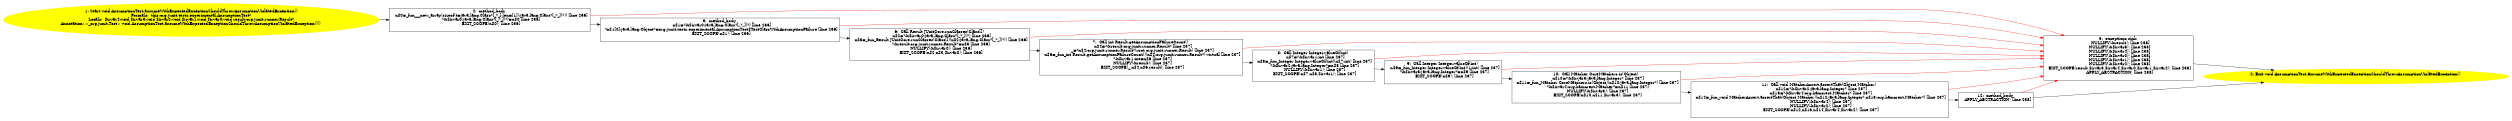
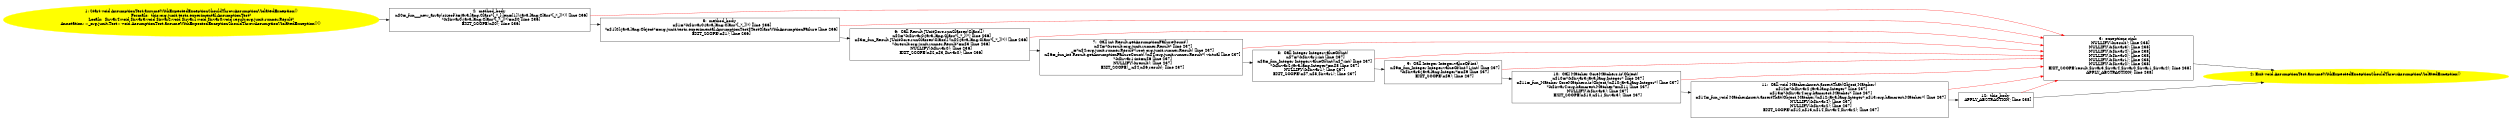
node "12:  method_body APPLY_ABSTRACTION; [line 238]": label "12:  method_body APPLY_ABSTRACTION; [line 238]" -> "12:  this_body APPLY_ABSTRACTION; [line 238]"
